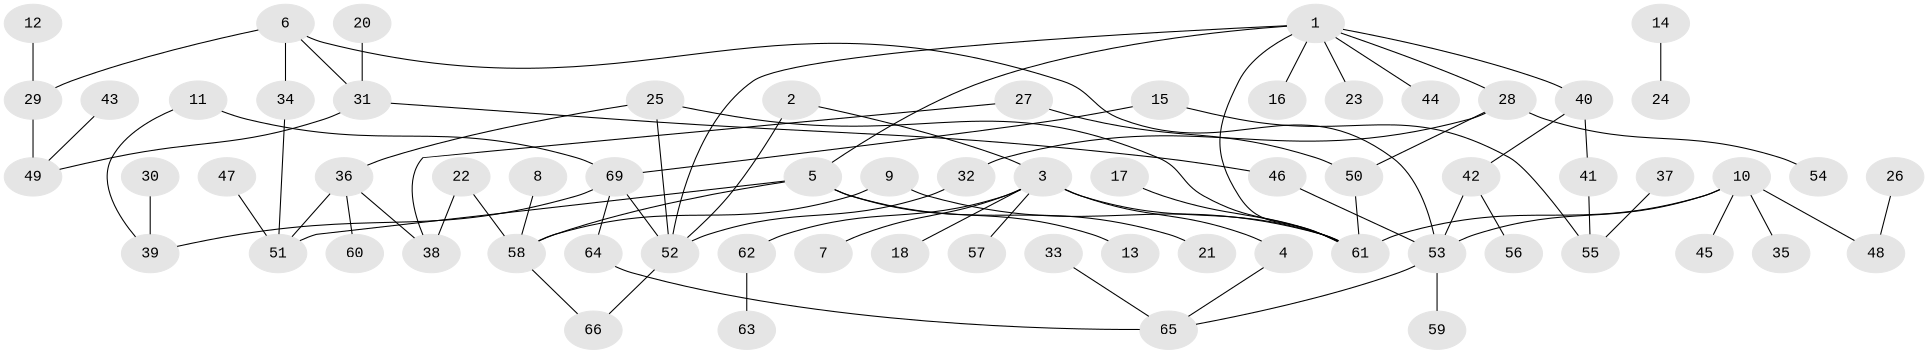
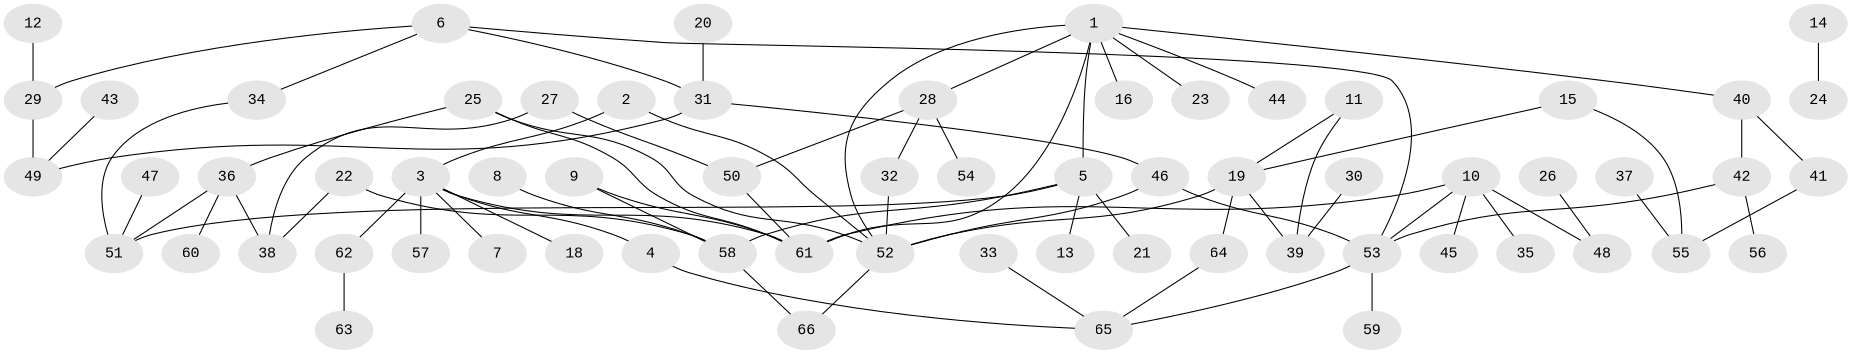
node "69": label "69" -> "19"
node "17": removed
edge "46" -- "52": added
